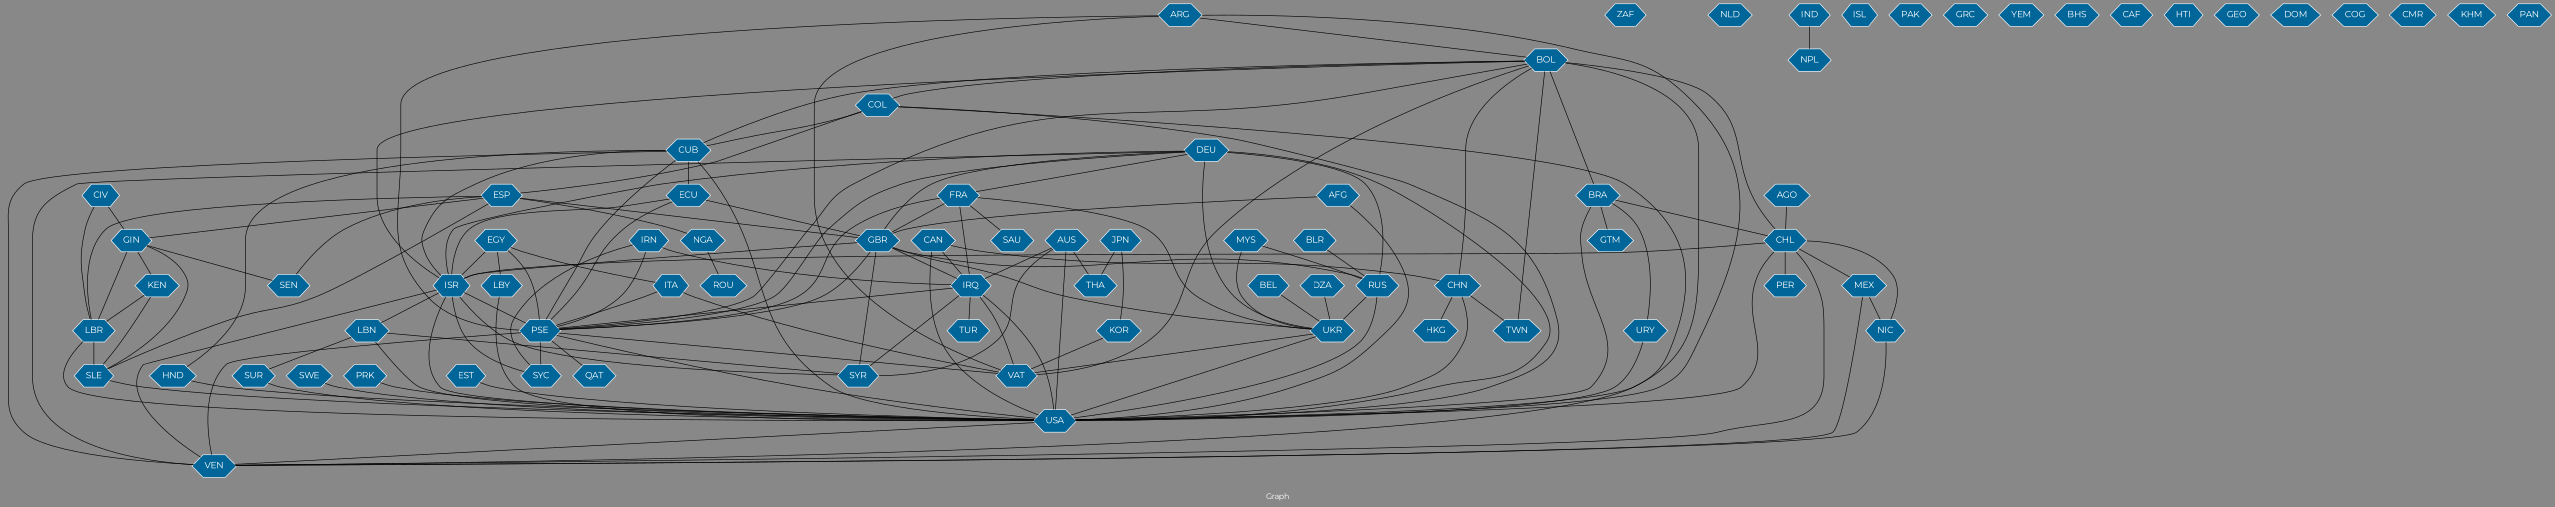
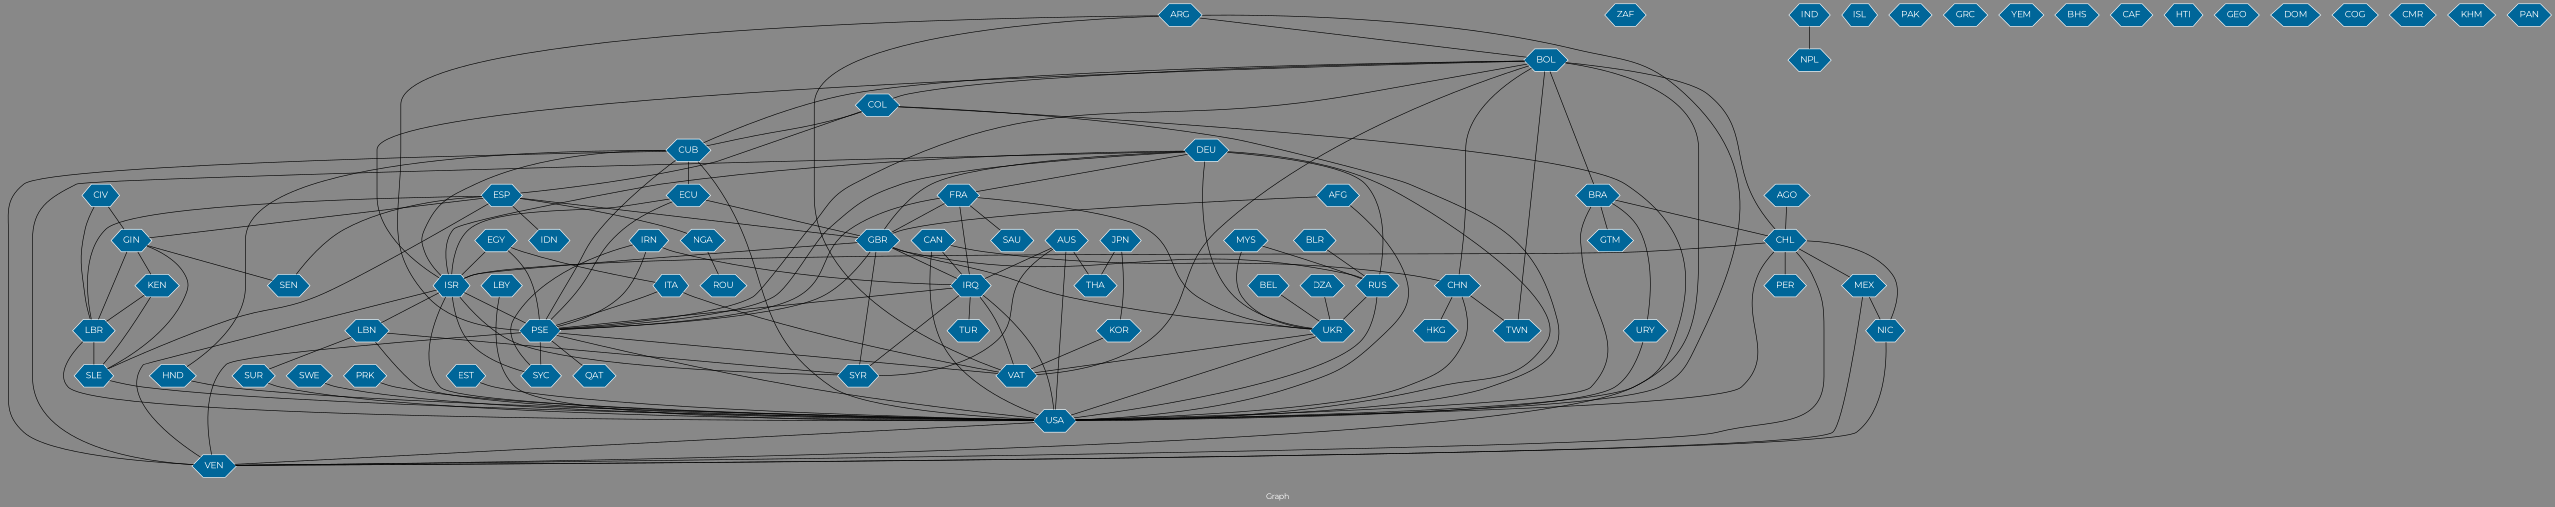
node "NLD": removed
node "IDN": added
edge "EGY" -- "LBY": removed
